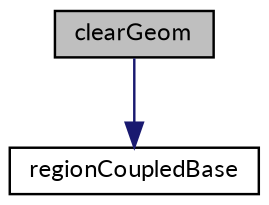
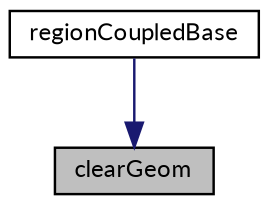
edge "clearGeom" -> "regionCoupledBase": reversed
